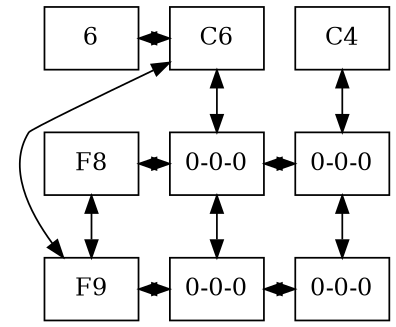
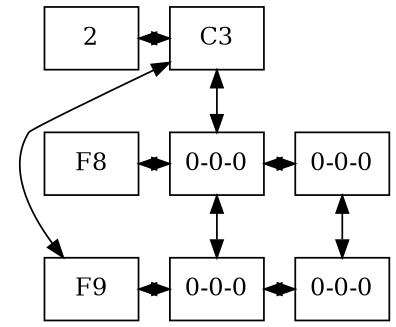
node "6": label "6" -> "2"
node "C6": label "C6" -> "C3"
node "C4": removed
edge "F8" -- "F9": removed
